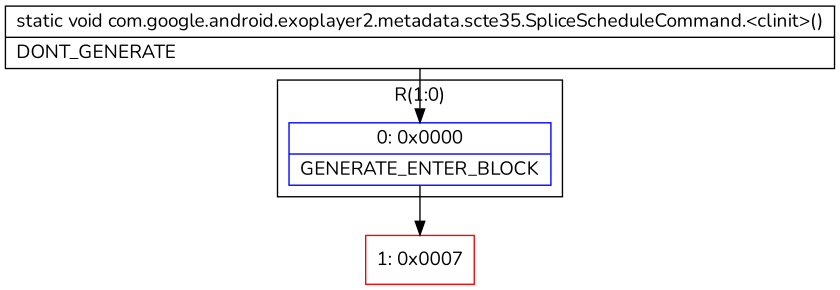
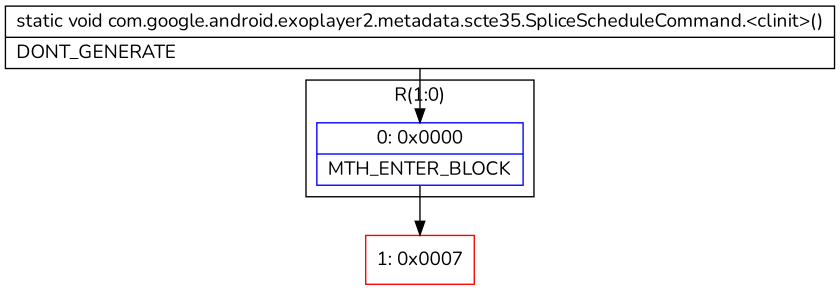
node "0: 0x0000": text "GENERATE_ENTER_BLOCK" -> "MTH_ENTER_BLOCK"
